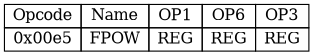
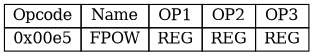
node "Opcode": text "OP6" -> "OP2"
